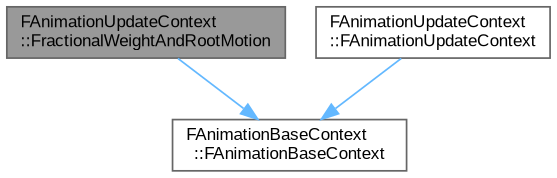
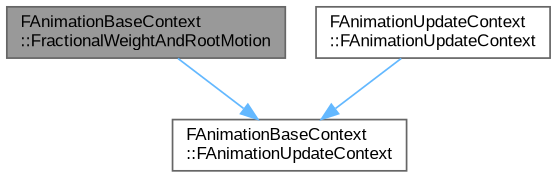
node "FAnimationUpdateContext ::FractionalWeightAndRootMotion": label "FAnimationUpdateContext ::FractionalWeightAndRootMotion" -> "FAnimationBaseContext ::FractionalWeightAndRootMotion"
node "FAnimationBaseContext ::FAnimationBaseContext": label "FAnimationBaseContext ::FAnimationBaseContext" -> "FAnimationBaseContext ::FAnimationUpdateContext"
